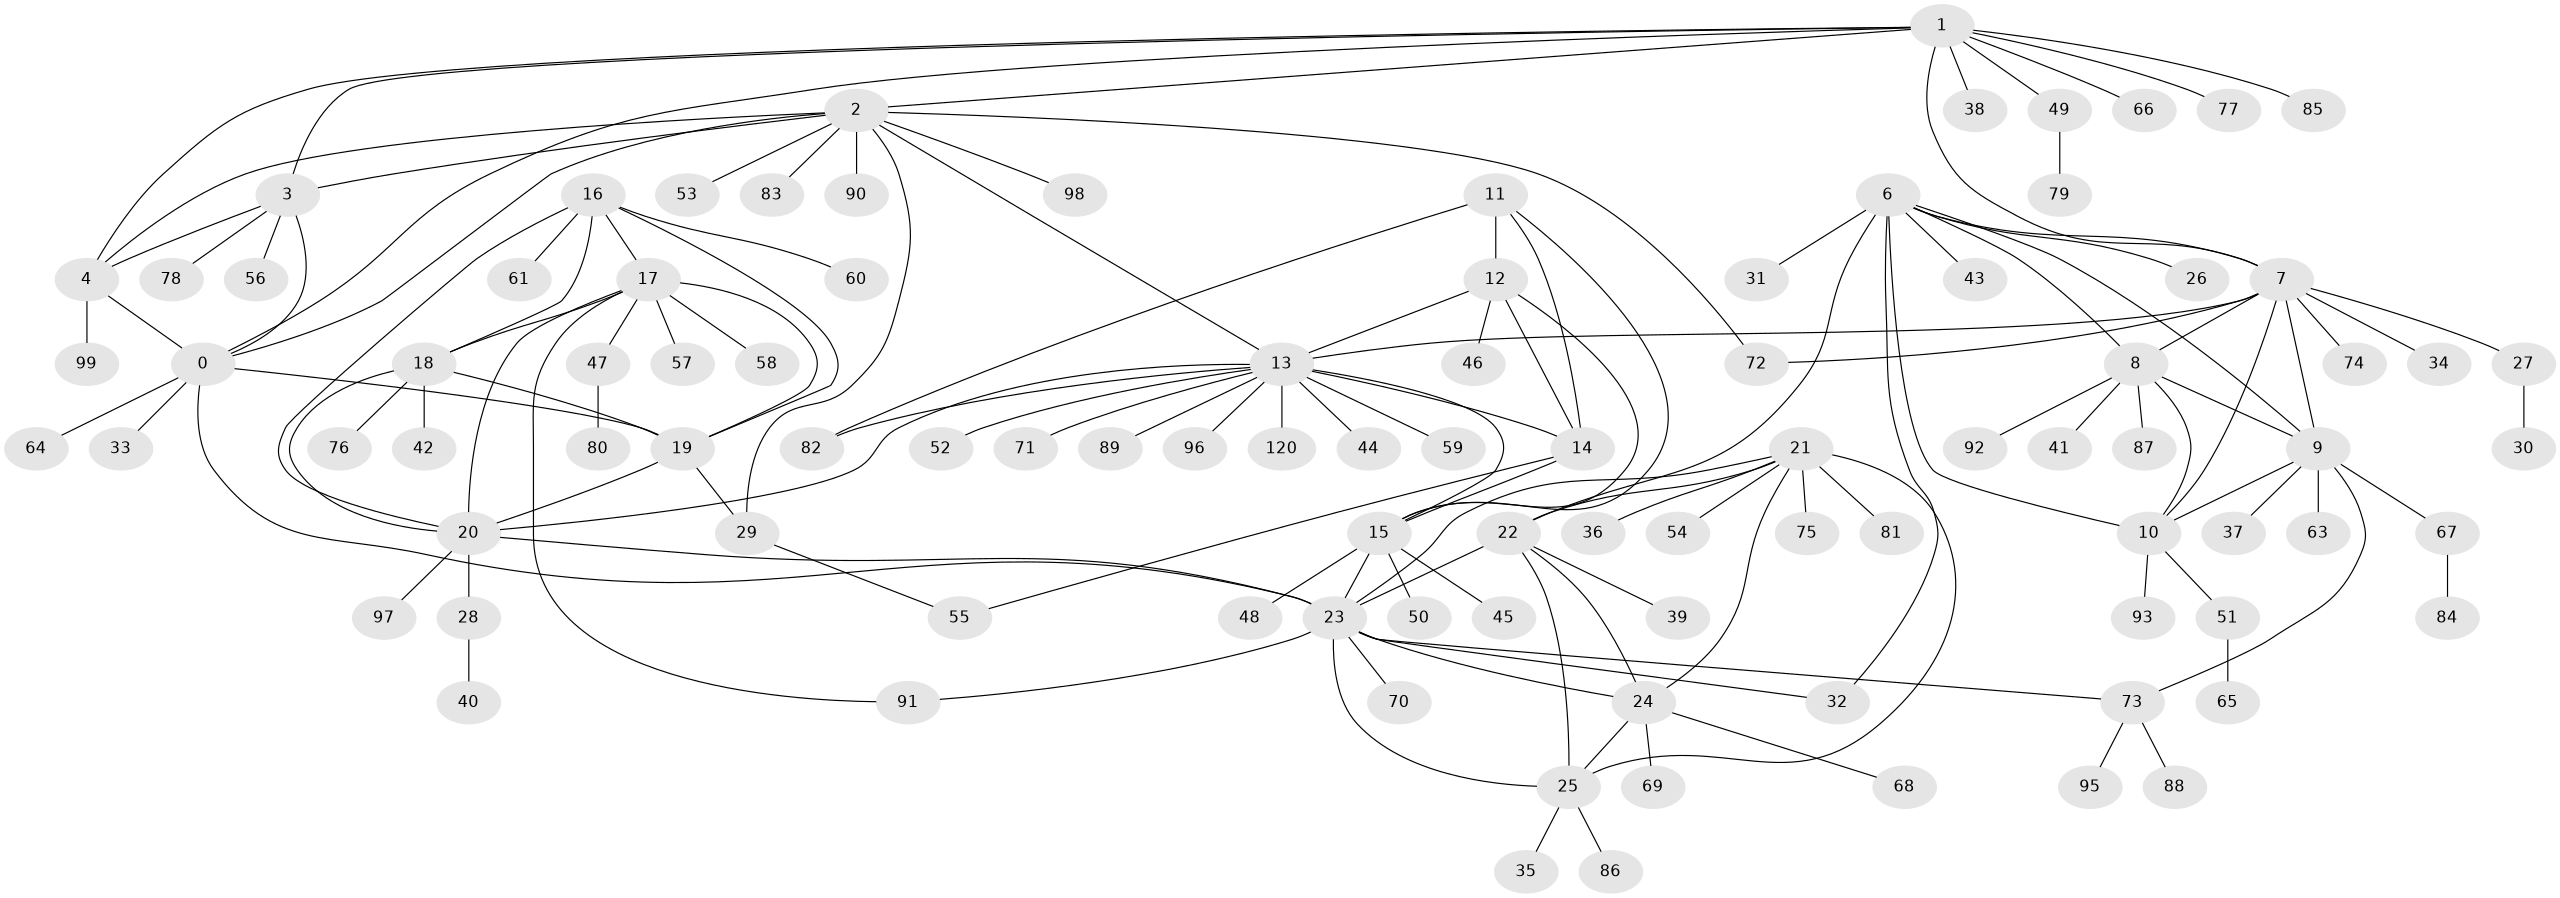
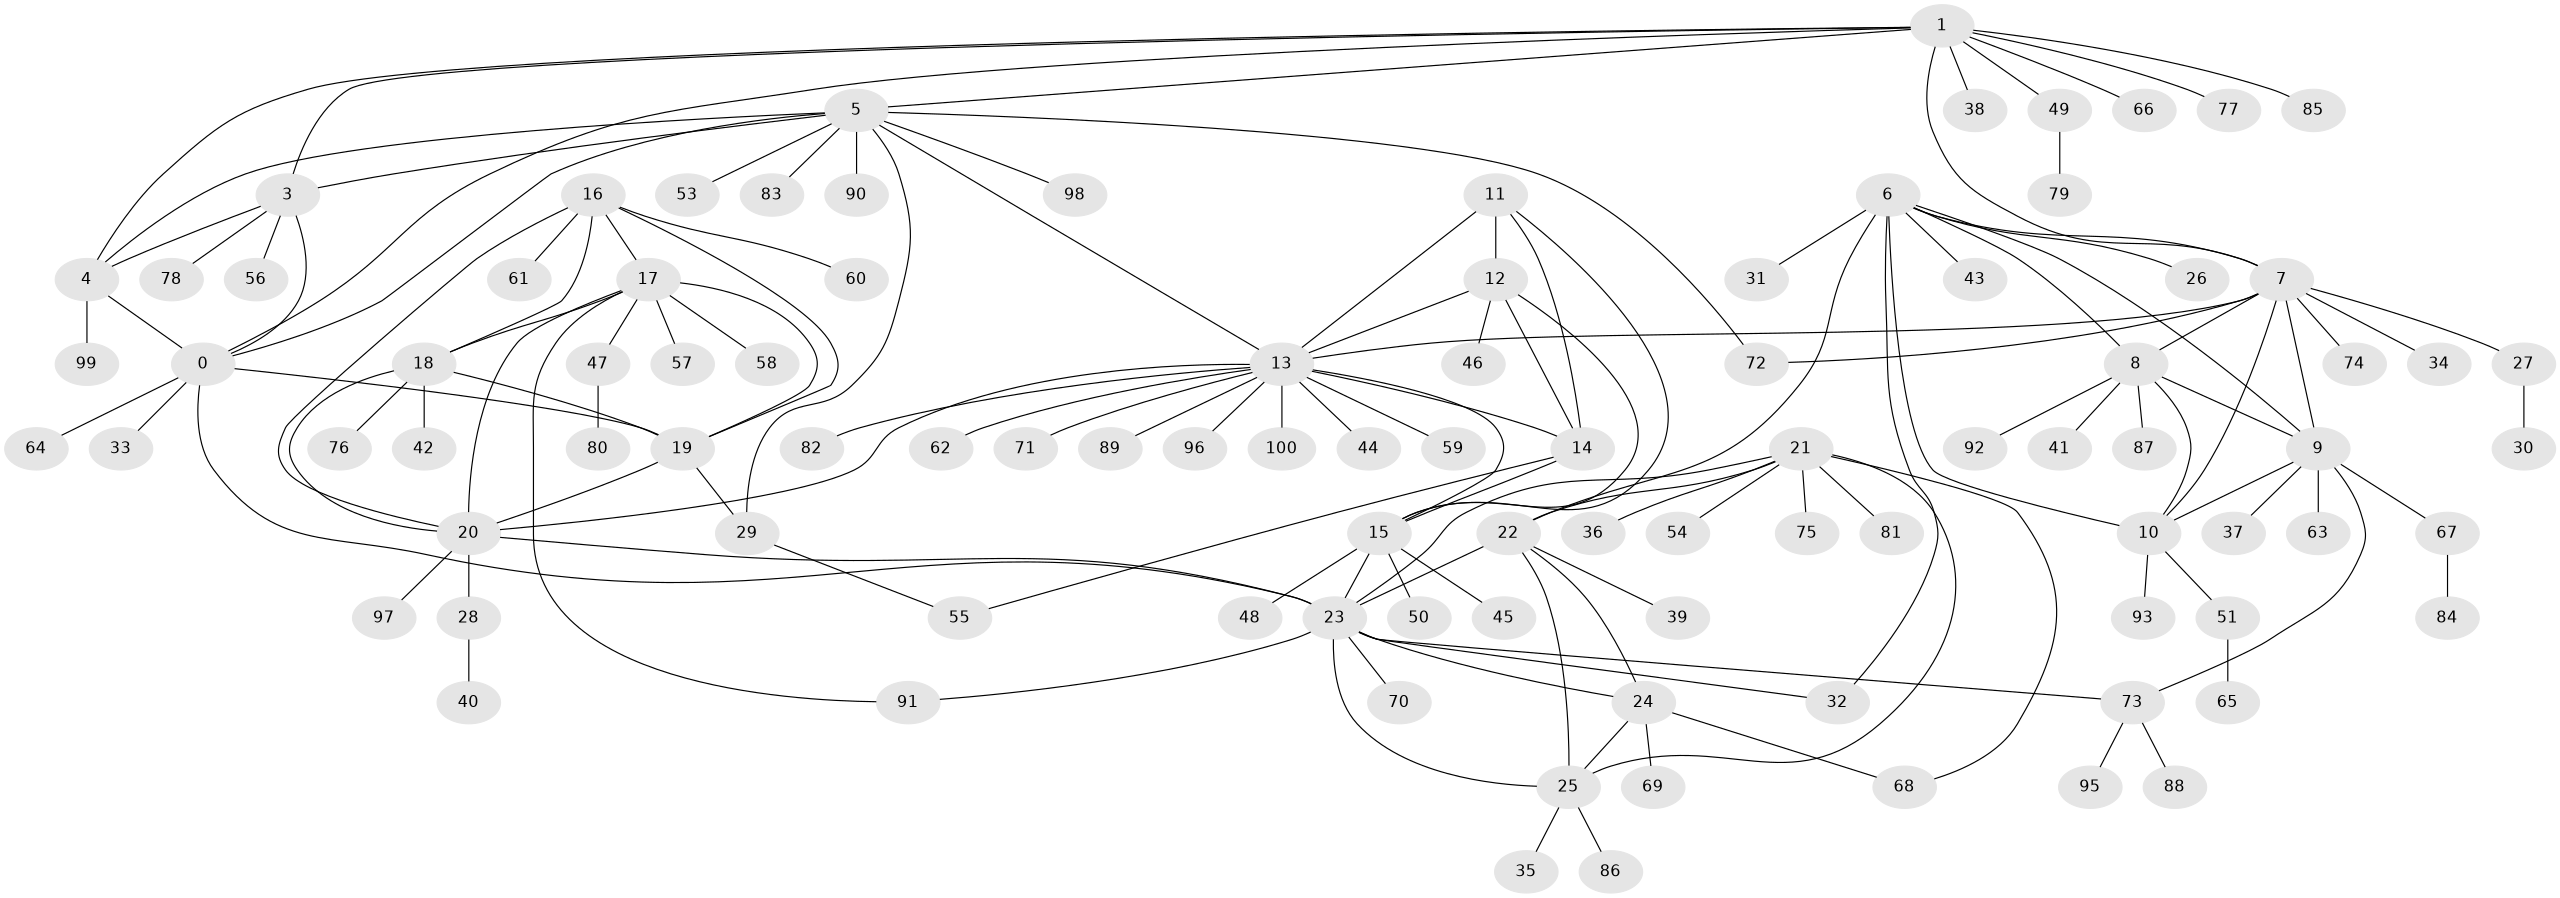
node "2": label "2" -> "5"
edge "11" -- "82": now "11" -- "13"
node "52": label "52" -> "62"
node "120": label "120" -> "100"
edge "21" -- "24": now "21" -- "68"
